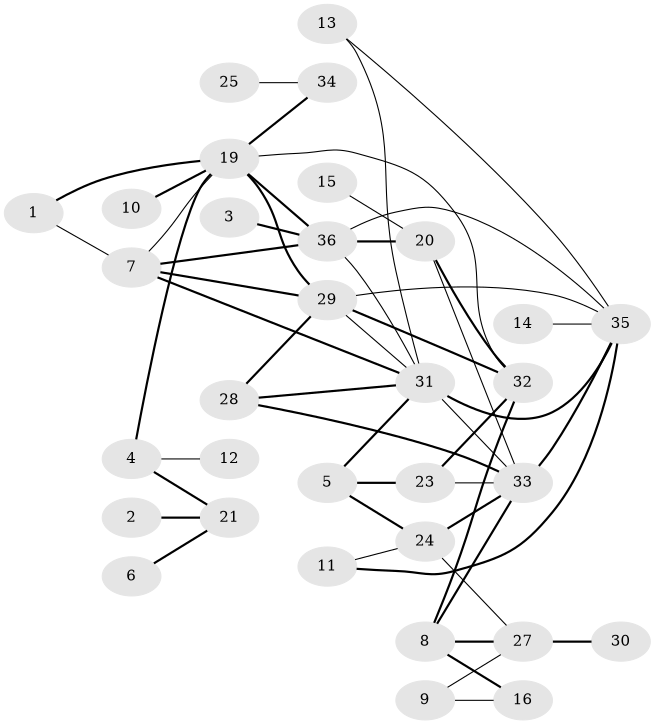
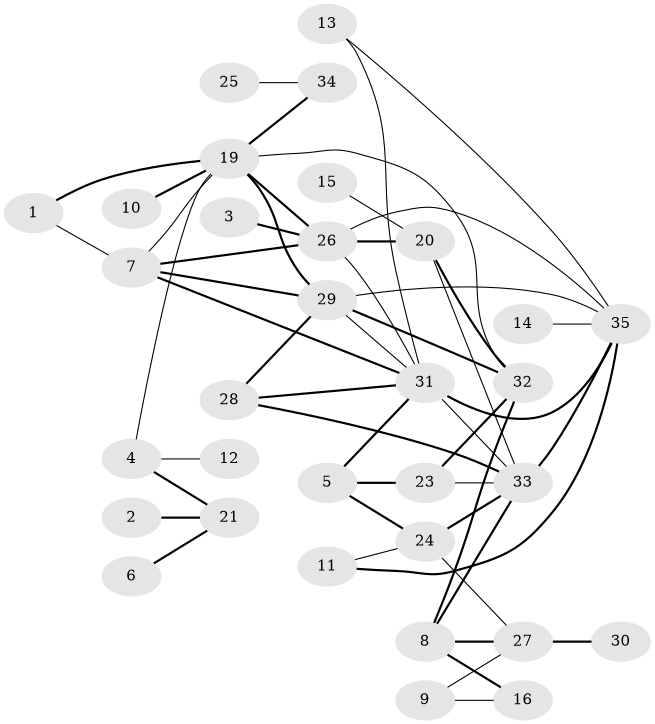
node "36": label "36" -> "26"
edge "19" -- "4": style bold -> solid
